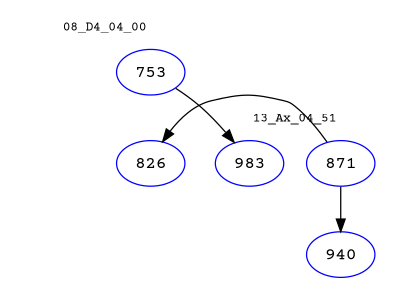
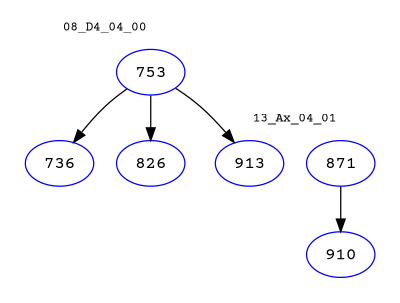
edge "871" -> "826": now "753" -> "826"
cluster "13_Ax_04_51": label "13_Ax_04_51" -> "13_Ax_04_01"
node "736": added
node "983": label "983" -> "913"
node "940": label "940" -> "910"
